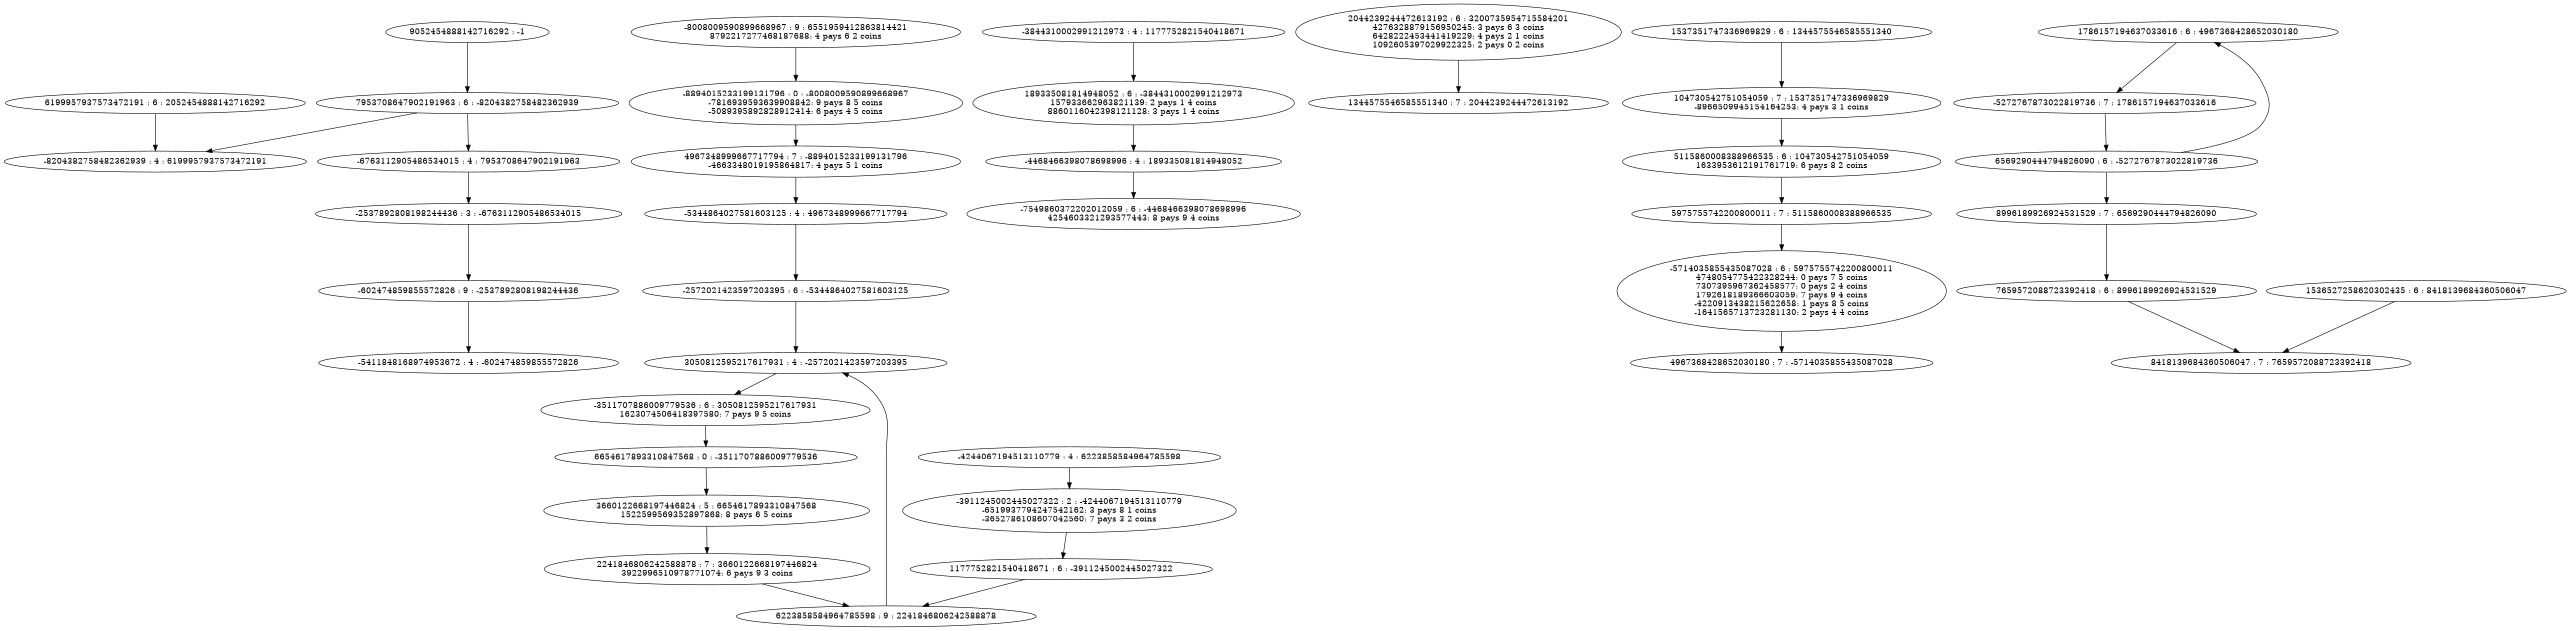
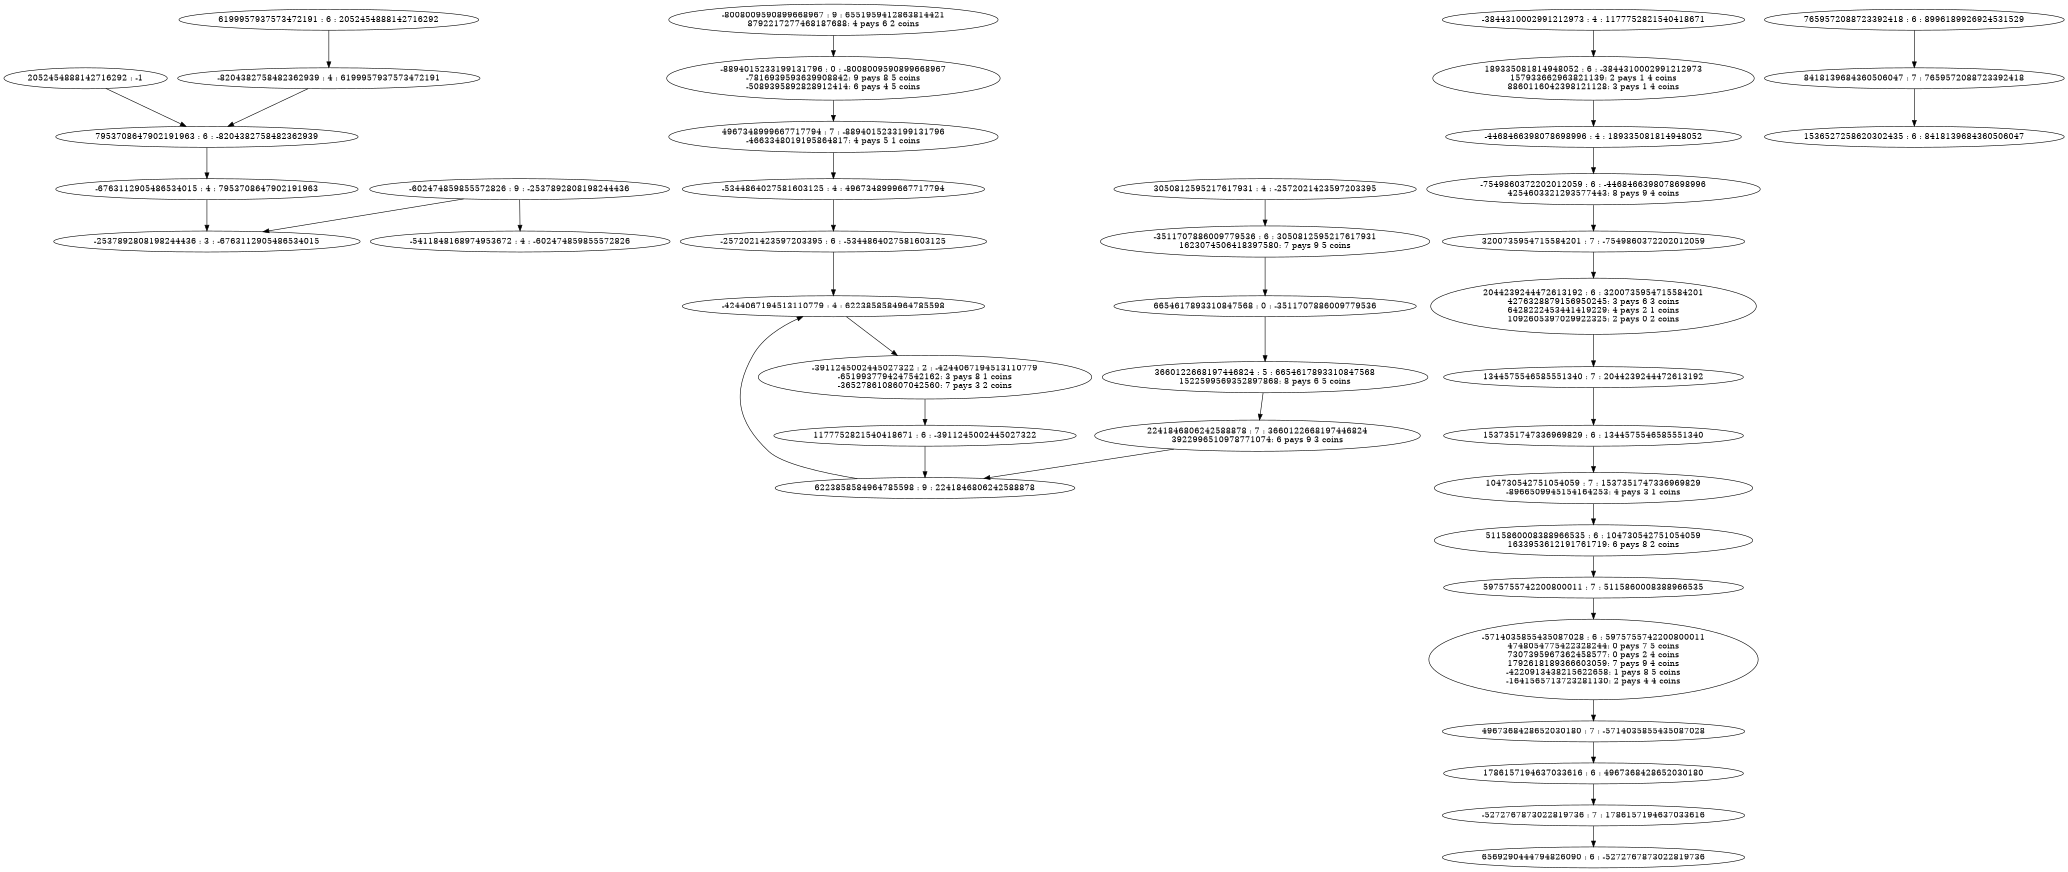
node "9052454888142716292 : -1": label "9052454888142716292 : -1" -> "2052454888142716292 : -1"
edge "6569290444794826090 : 6 : -5272767873022819736" -> "1786157194637033616 : 6 : 4967368428652030180": now "4967368428652030180 : 7 : -5714035855435087028" -> "1786157194637033616 : 6 : 4967368428652030180"
edge "7953708647902191963 : 6 : -8204382758482362939" -> "-8204382758482362939 : 4 : 6199957937573472191": reversed
node "8996189926924531529 : 7 : 6569290444794826090": removed
node "3200735954715584201 : 7 : -7549860372202012059": added
edge "-2537892808198244436 : 3 : -6763112905486534015" -> "-602474859855572826 : 9 : -2537892808198244436": reversed
edge "-2572021423597203395 : 6 : -5344864027581603125" -> "3050812595217617931 : 4 : -2572021423597203395": now "-2572021423597203395 : 6 : -5344864027581603125" -> "-4244067194513110779 : 4 : 6223858584964785598"
edge "1536527258620302435 : 6 : 8418139684360506047" -> "8418139684360506047 : 7 : 7659572088723392418": reversed
edge "1344575546585551340 : 7 : 2044239244472613192" -> "1537351747336969829 : 6 : 1344575546585551340": added
edge "6223858584964785598 : 9 : 2241846806242588878" -> "3050812595217617931 : 4 : -2572021423597203395": now "6223858584964785598 : 9 : 2241846806242588878" -> "-4244067194513110779 : 4 : 6223858584964785598"
